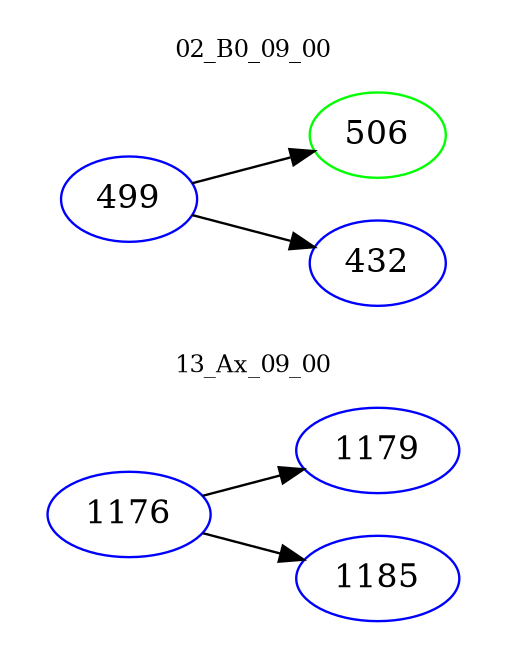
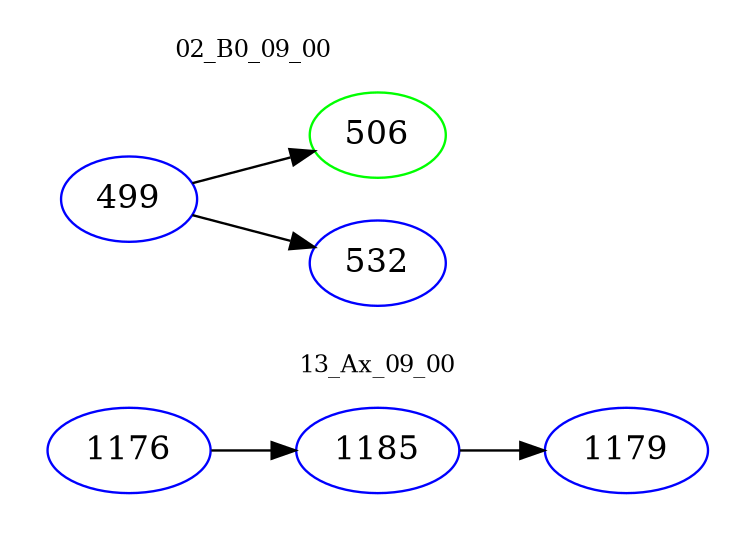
node "432": label "432" -> "532"
edge "1176" -> "1179": now "1185" -> "1179"
